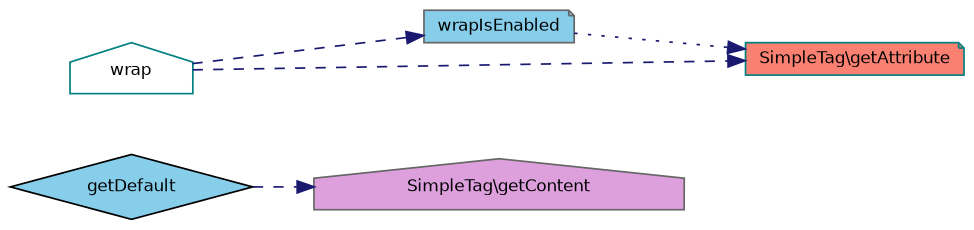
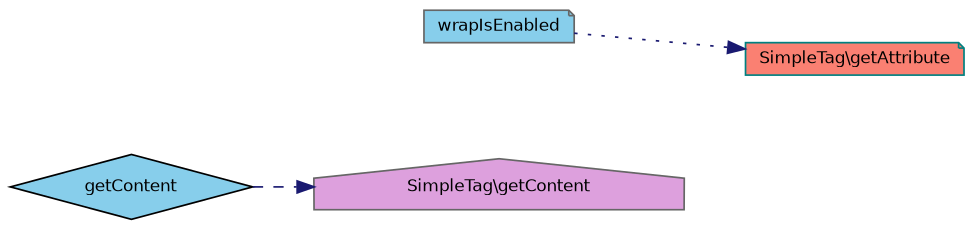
node "wrap": removed
node "getDefault": label "getDefault" -> "getContent"
